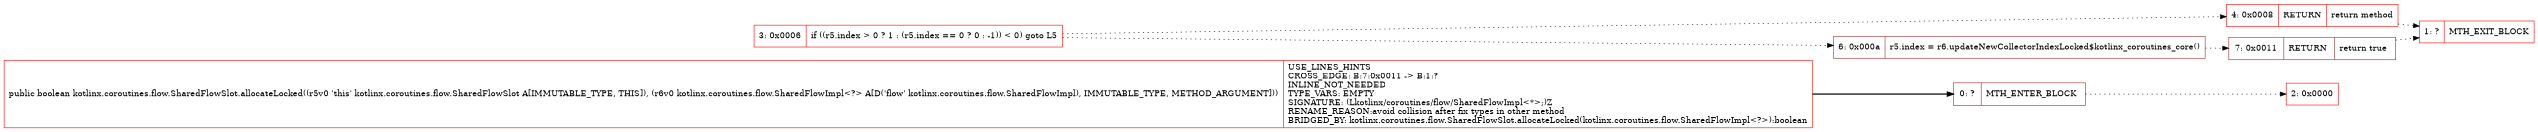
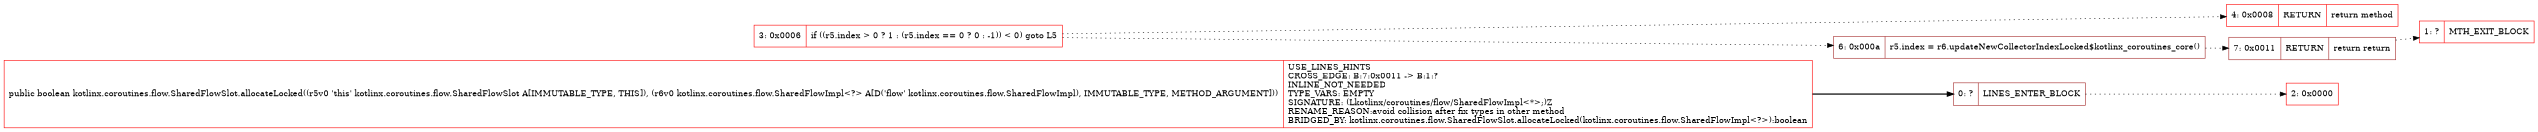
edge "4: 0x0008" -> "1: ?": removed
node "7: 0x0011": text "return true" -> "return return"
node "0: ?": text "MTH_ENTER_BLOCK" -> "LINES_ENTER_BLOCK"
